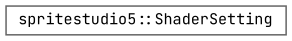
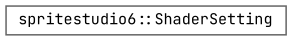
node "spritestudio5::ShaderSetting": label "spritestudio5::ShaderSetting" -> "spritestudio6::ShaderSetting"
